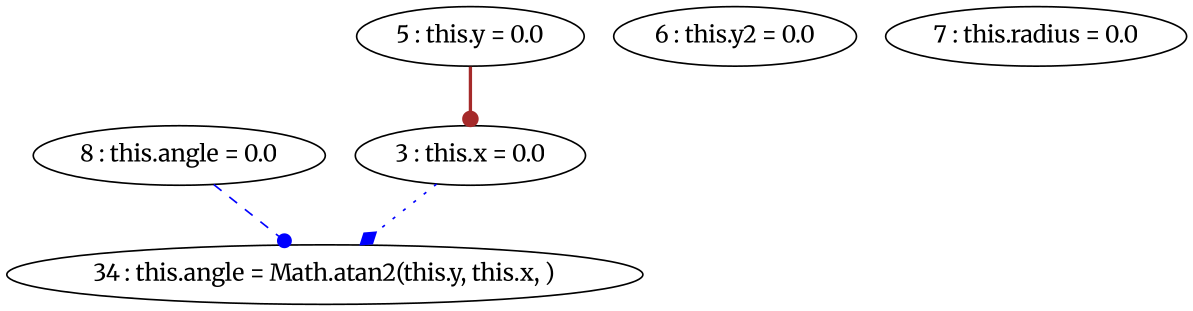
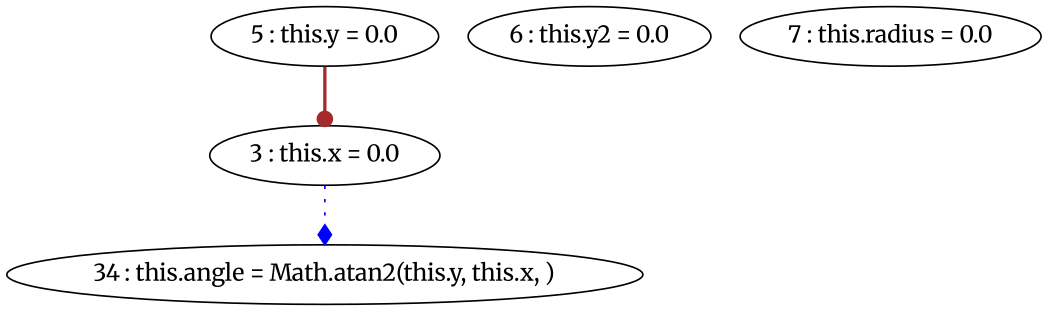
node "8 : this.angle = 0.0": removed
